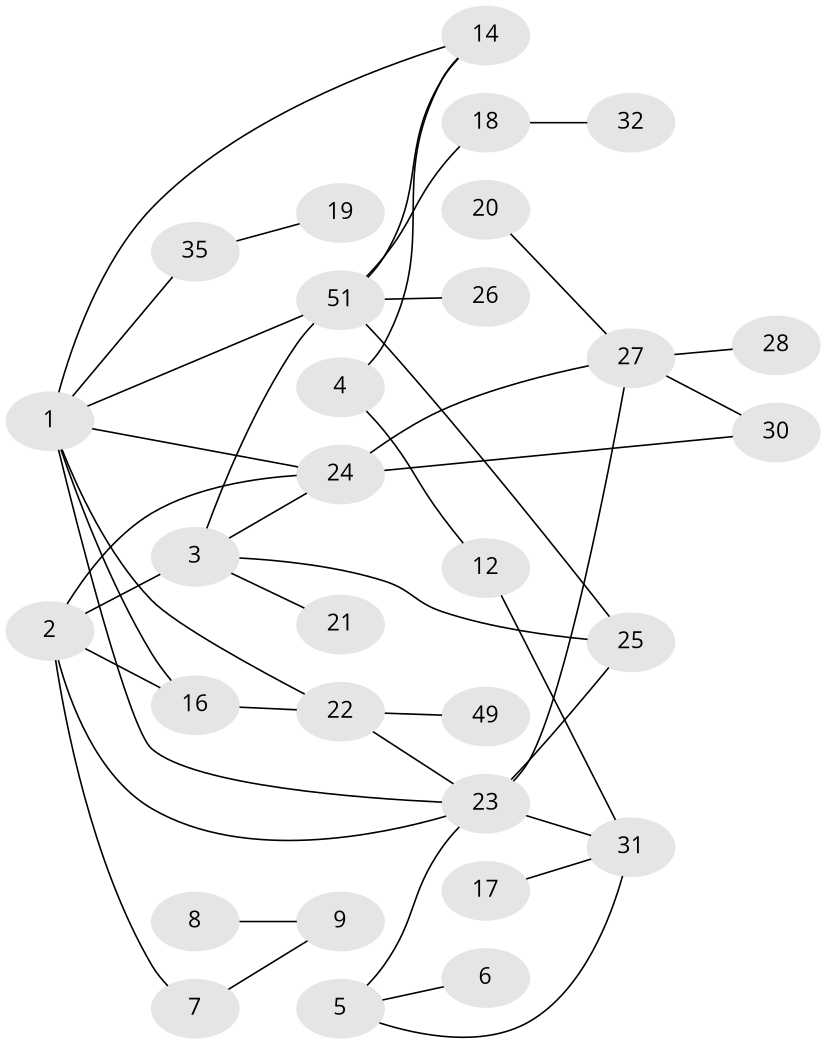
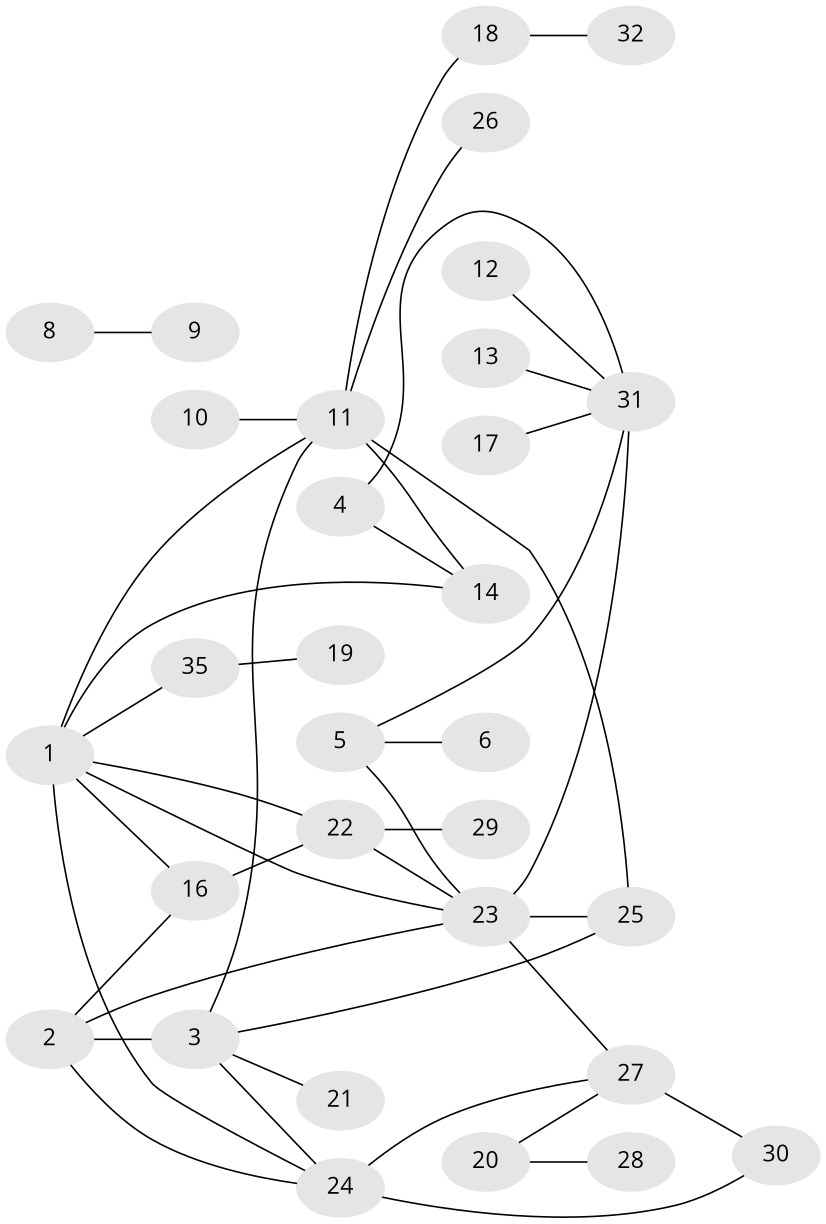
node "51": label "51" -> "11"
edge "28" -- "27": now "28" -- "20"
node "13": added
node "10": added
edge "4" -- "12": now "4" -- "31"
node "49": label "49" -> "29"
node "7": removed
